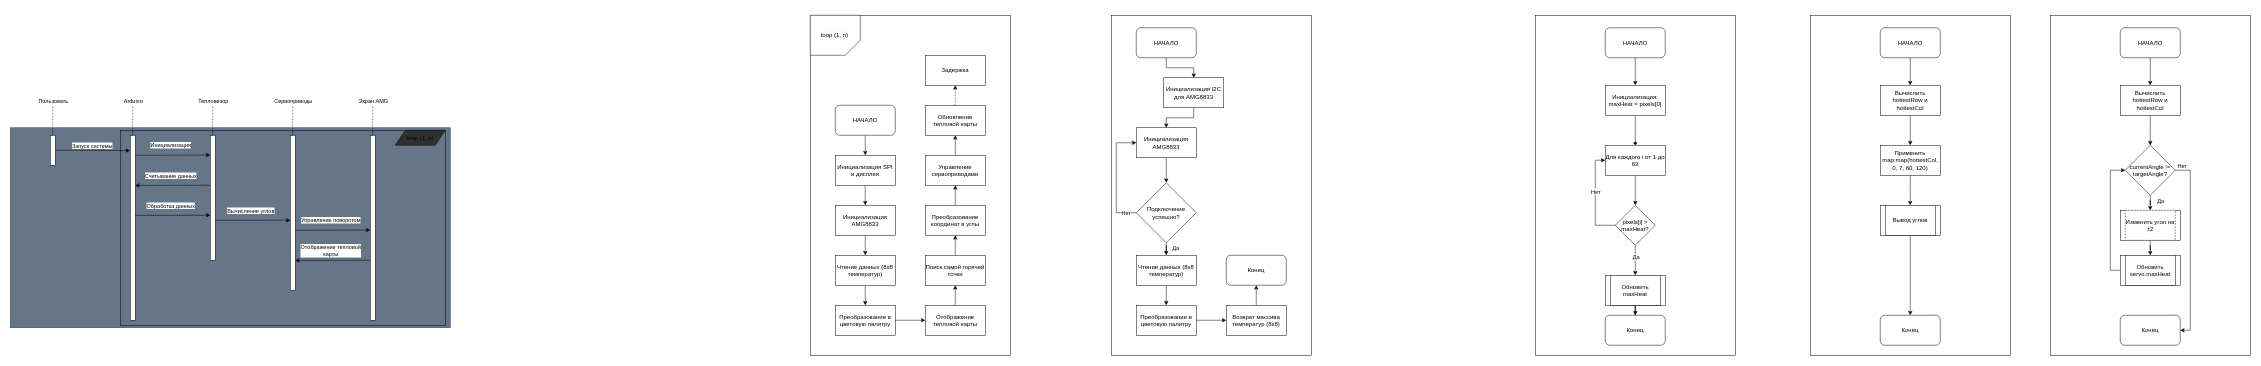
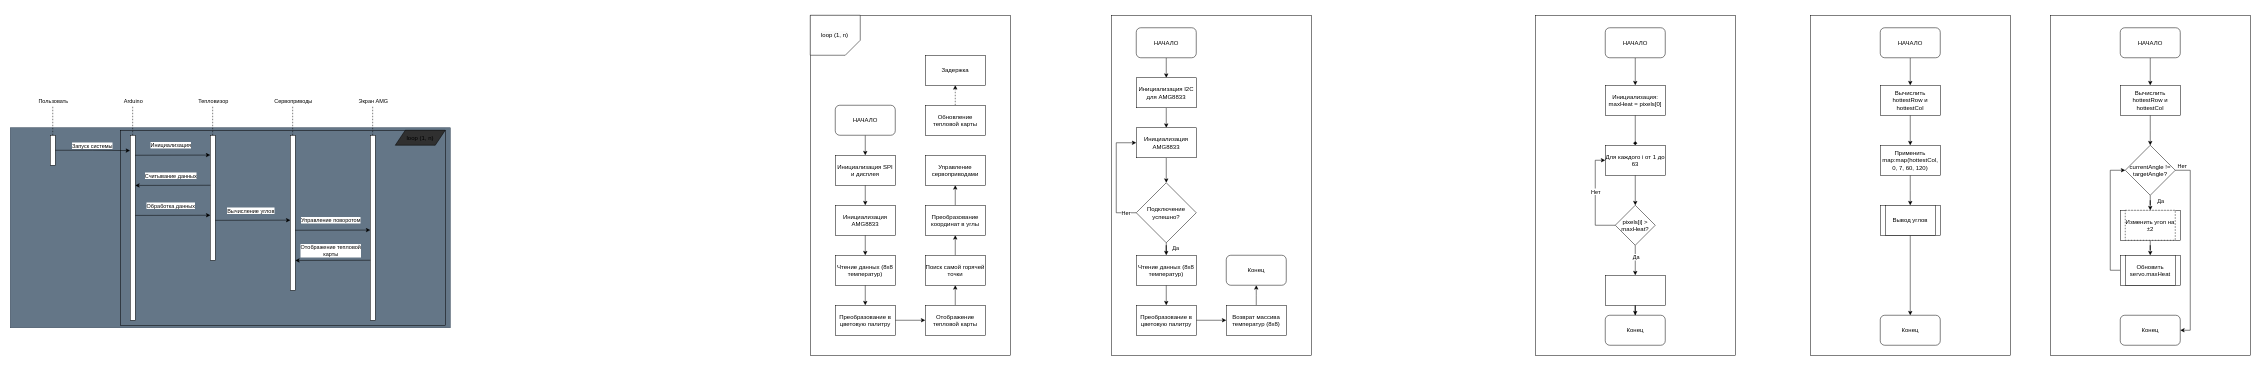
node "Инициализация I2C для AMG8833": moved (1194, 93) -> (1166, 93)
edge "Управление сервоприводами" -> "Обновление тепловой карты": removed
node "Обновить maxHeat": removed
